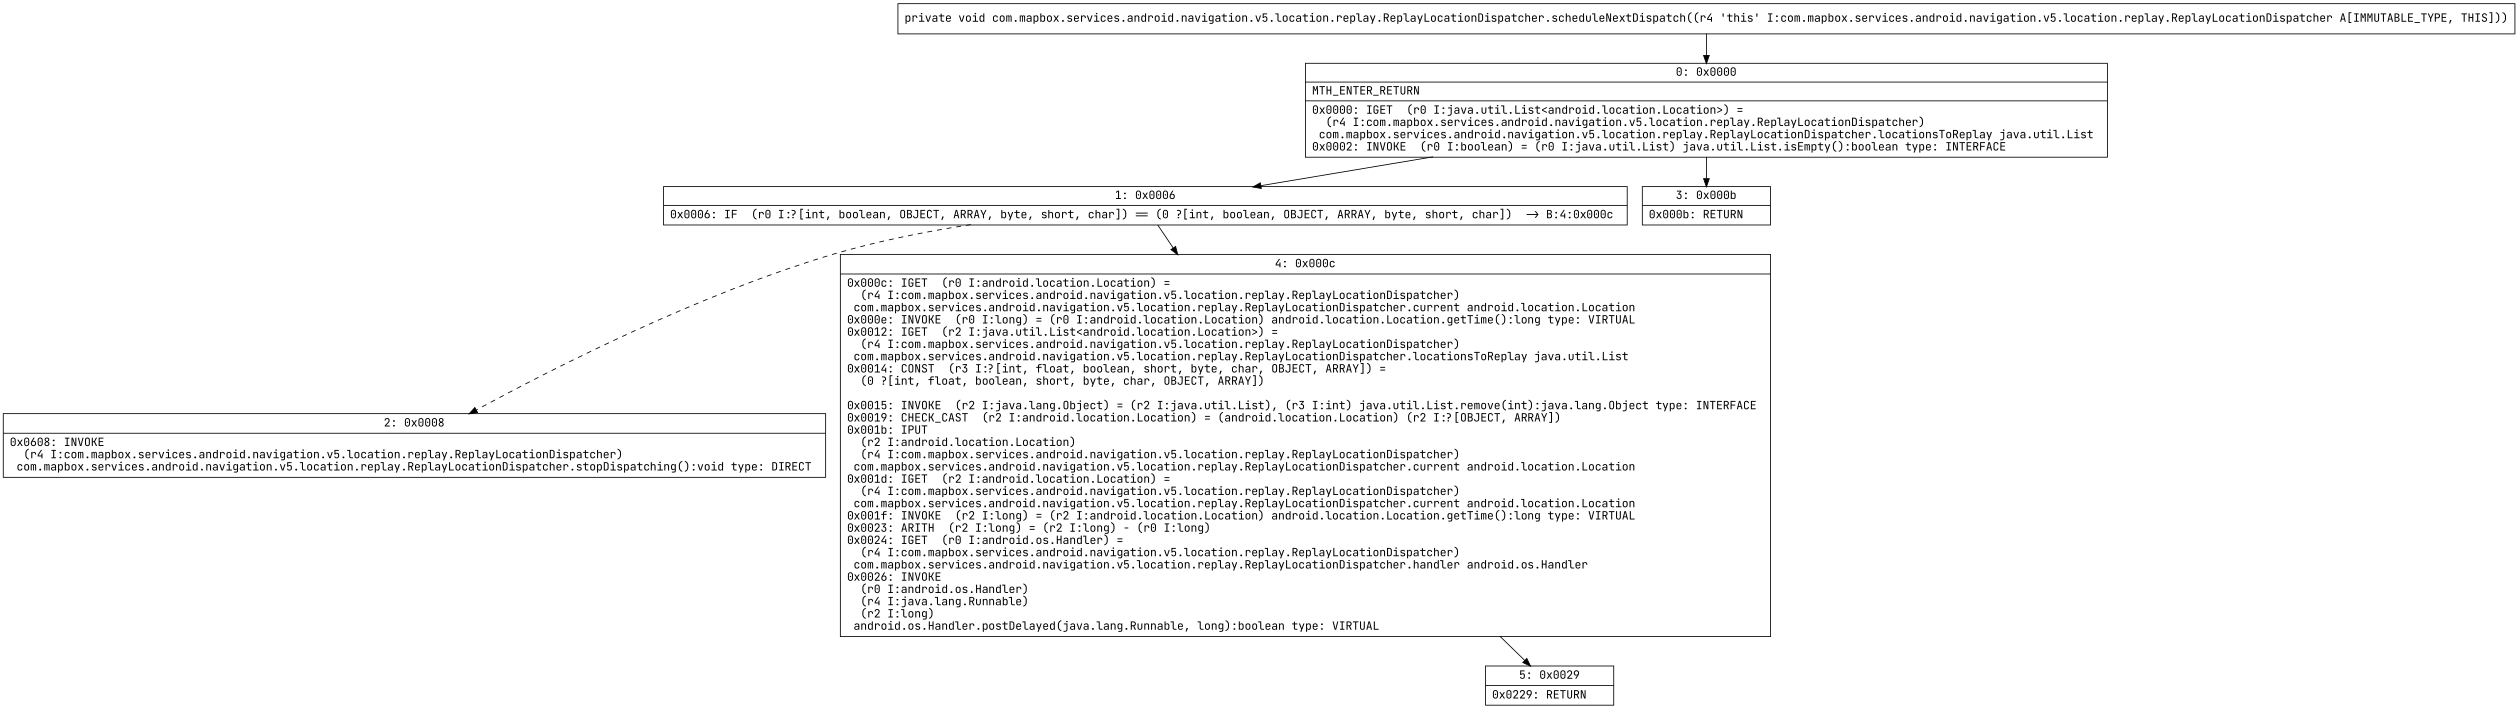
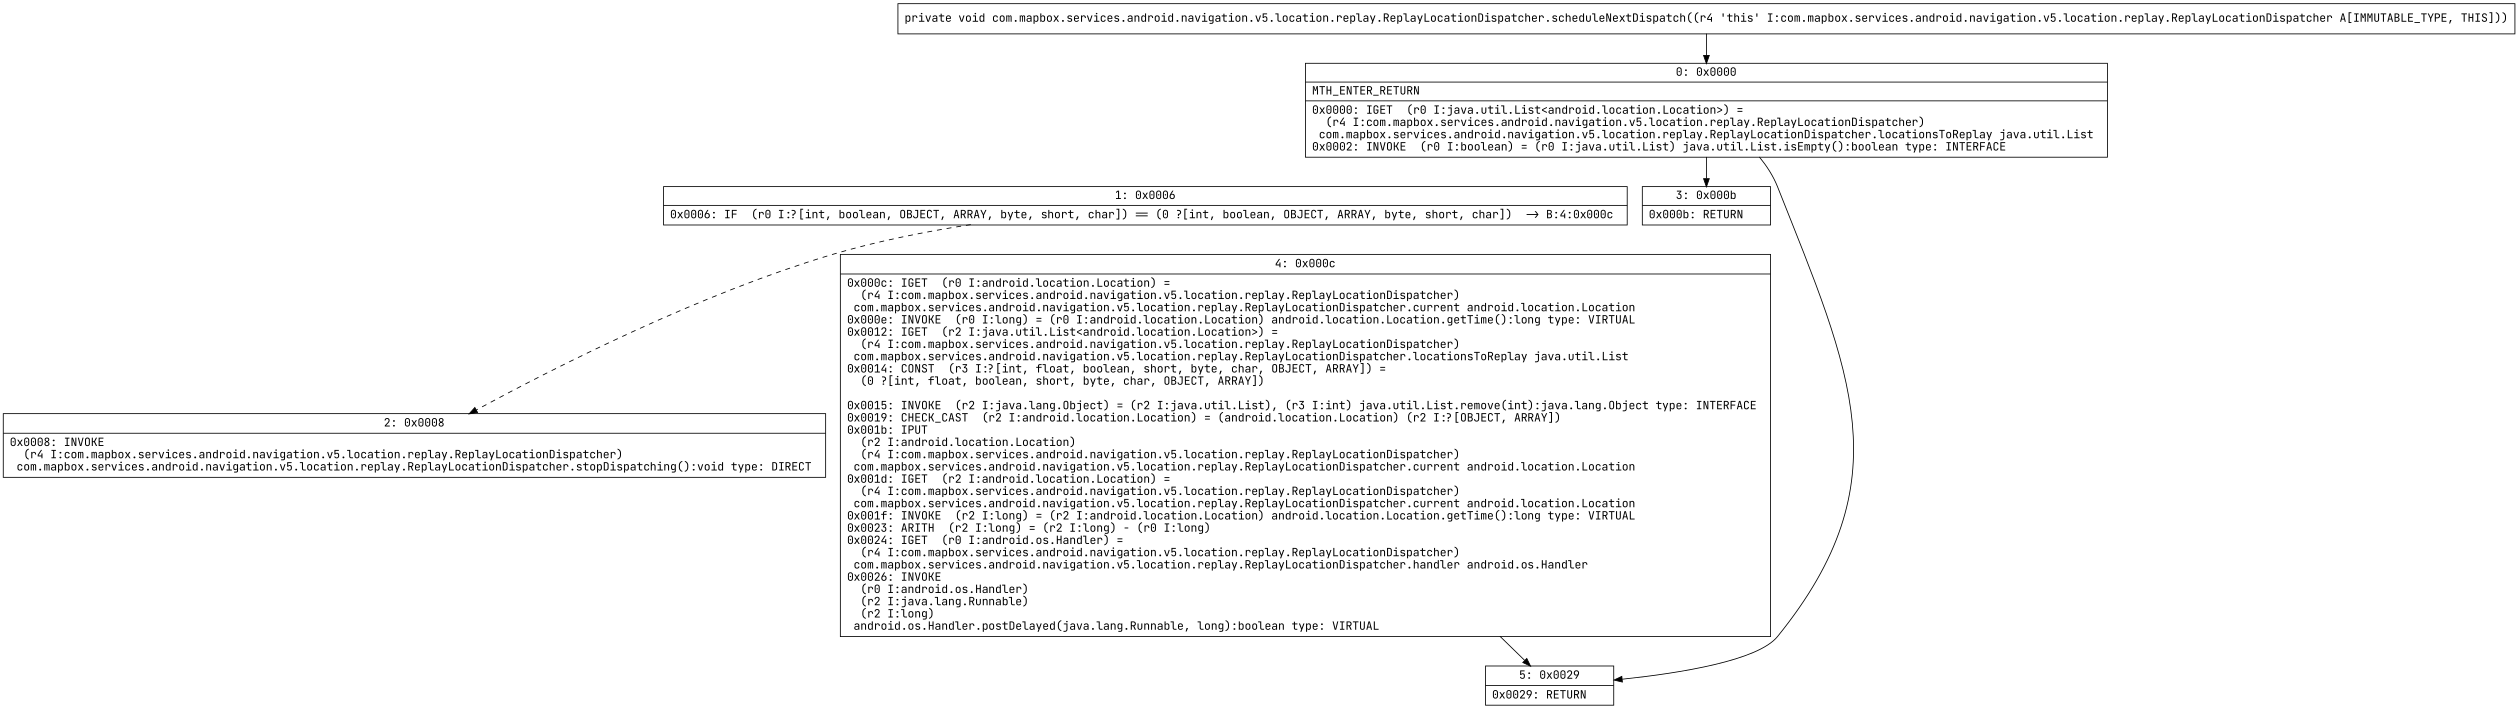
edge "0: 0x0000" -> "1: 0x0006": now "0: 0x0000" -> "5: 0x0029"
edge "1: 0x0006" -> "4: 0x000c": removed
node "2: 0x0008": text "0x0608: INVOKE" -> "0x0008: INVOKE"
node "4: 0x000c": text "(r4 I:java.lang.Runnable)" -> "(r2 I:java.lang.Runnable)"
node "5: 0x0029": text "0x0229: RETURN" -> "0x0029: RETURN"
